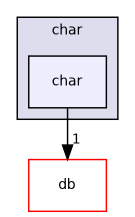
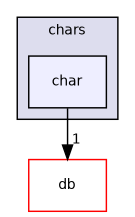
cluster "char": label "char" -> "chars"
